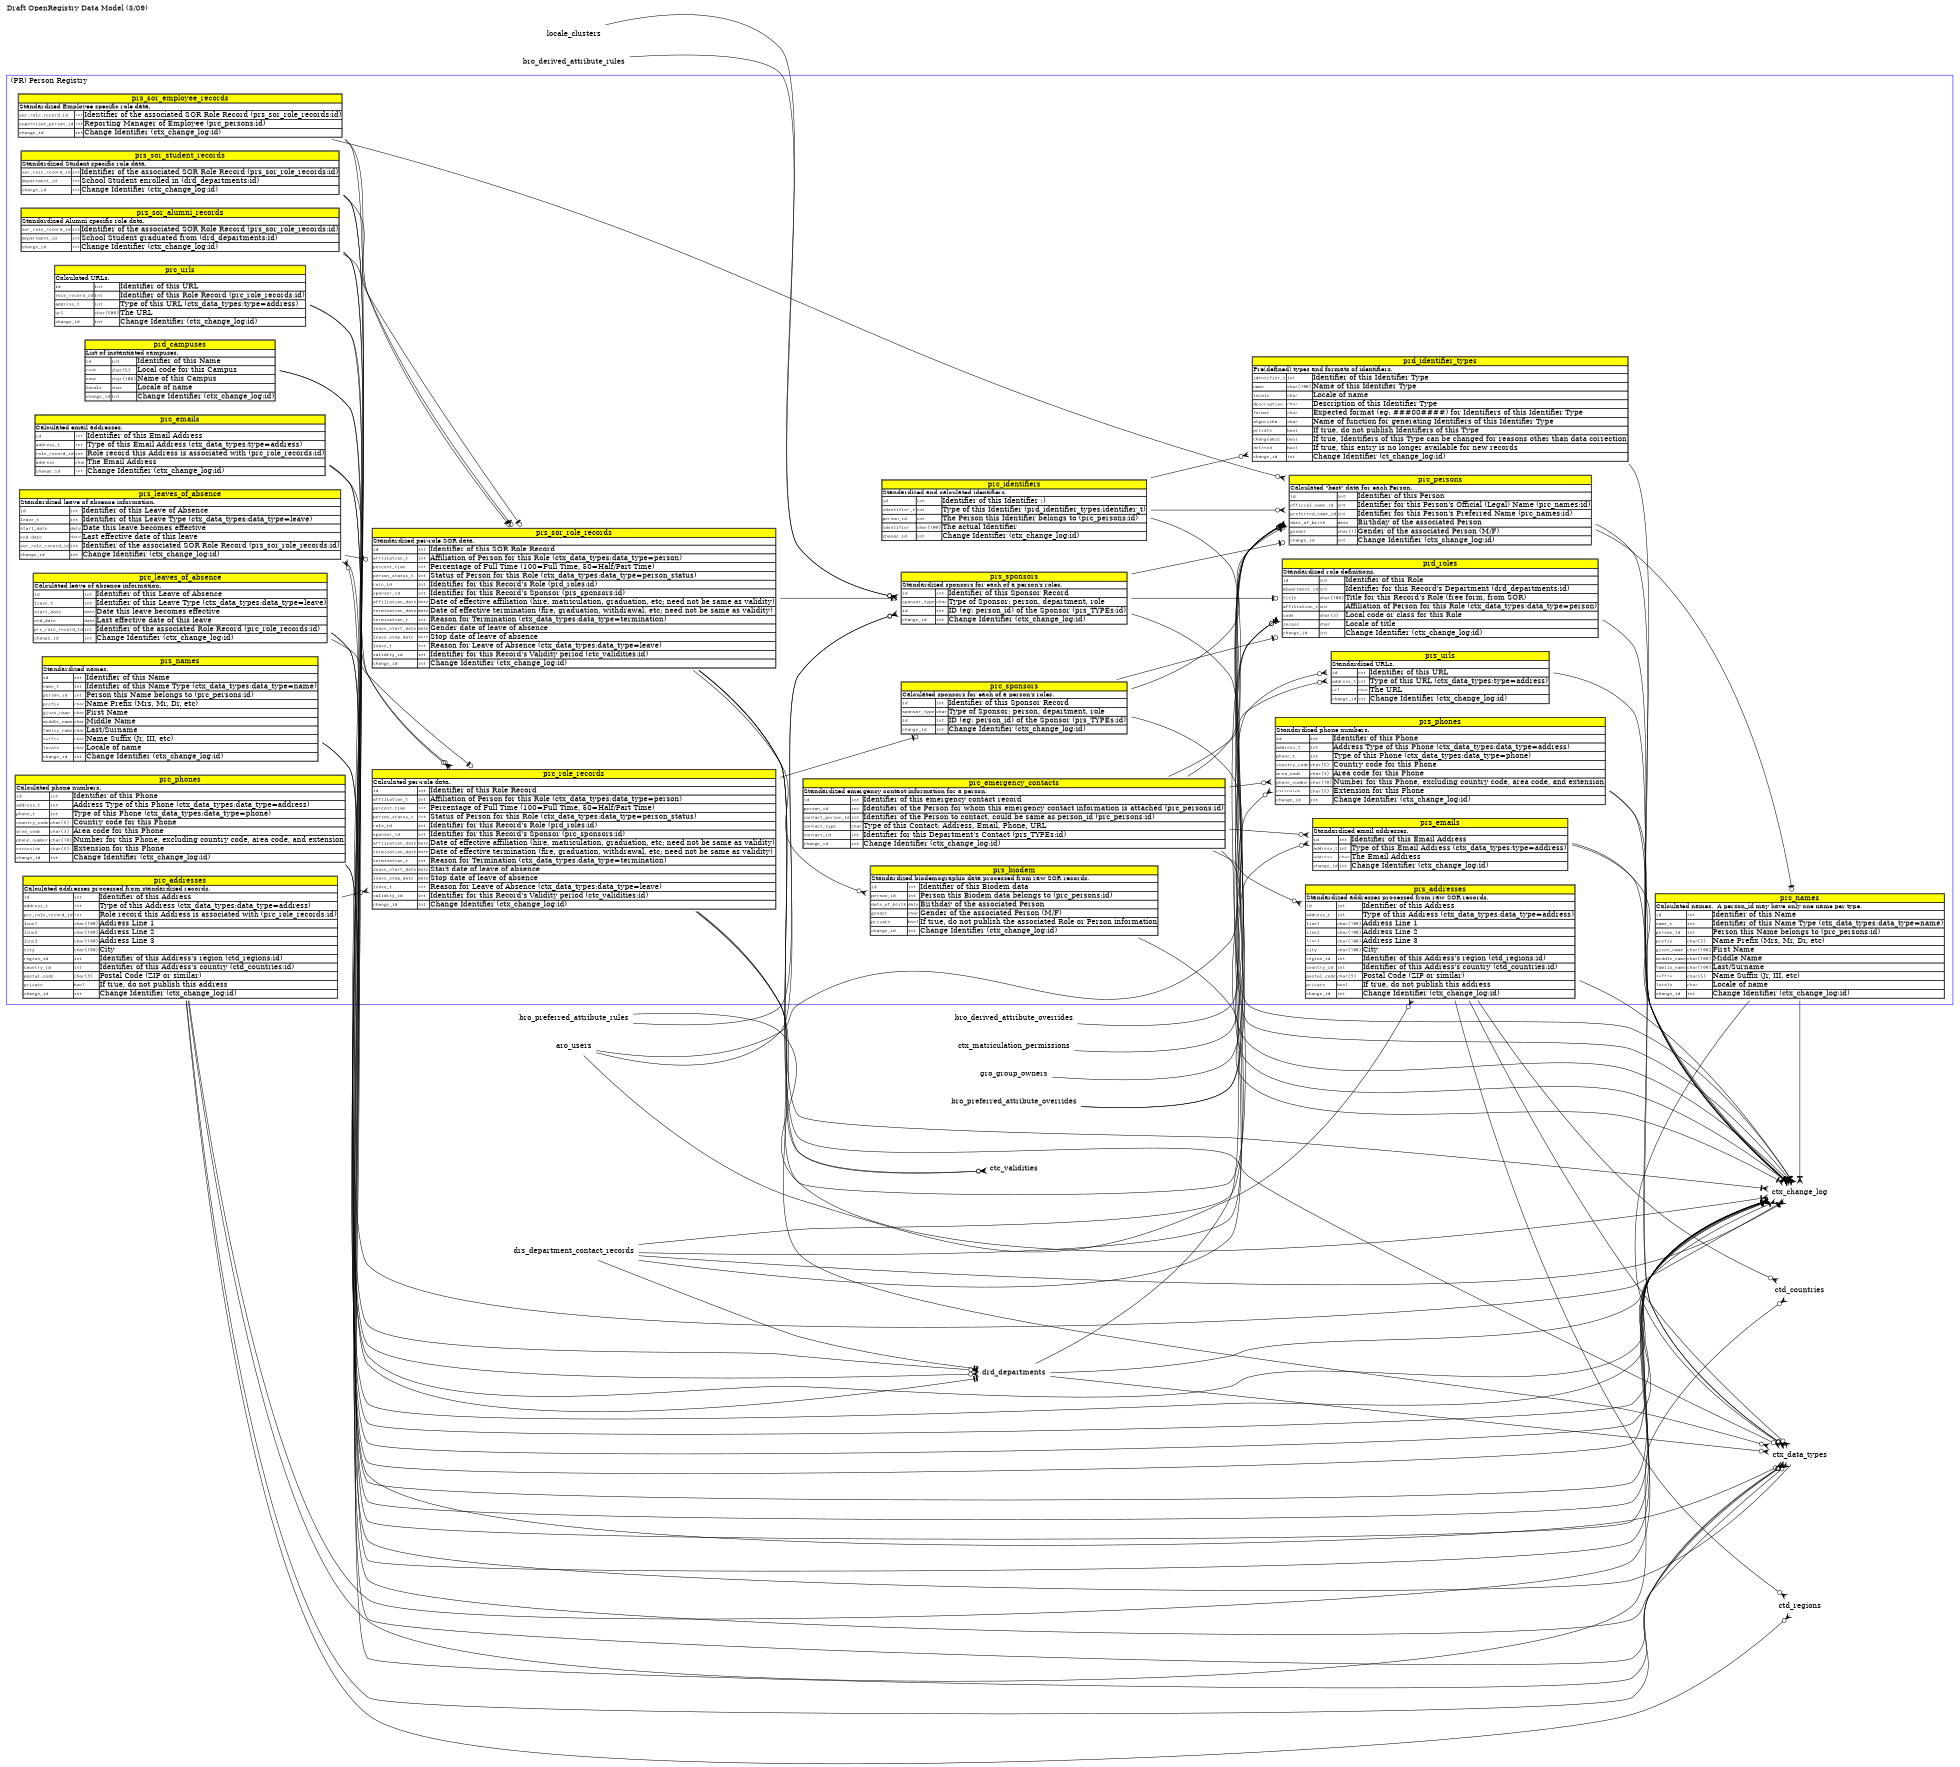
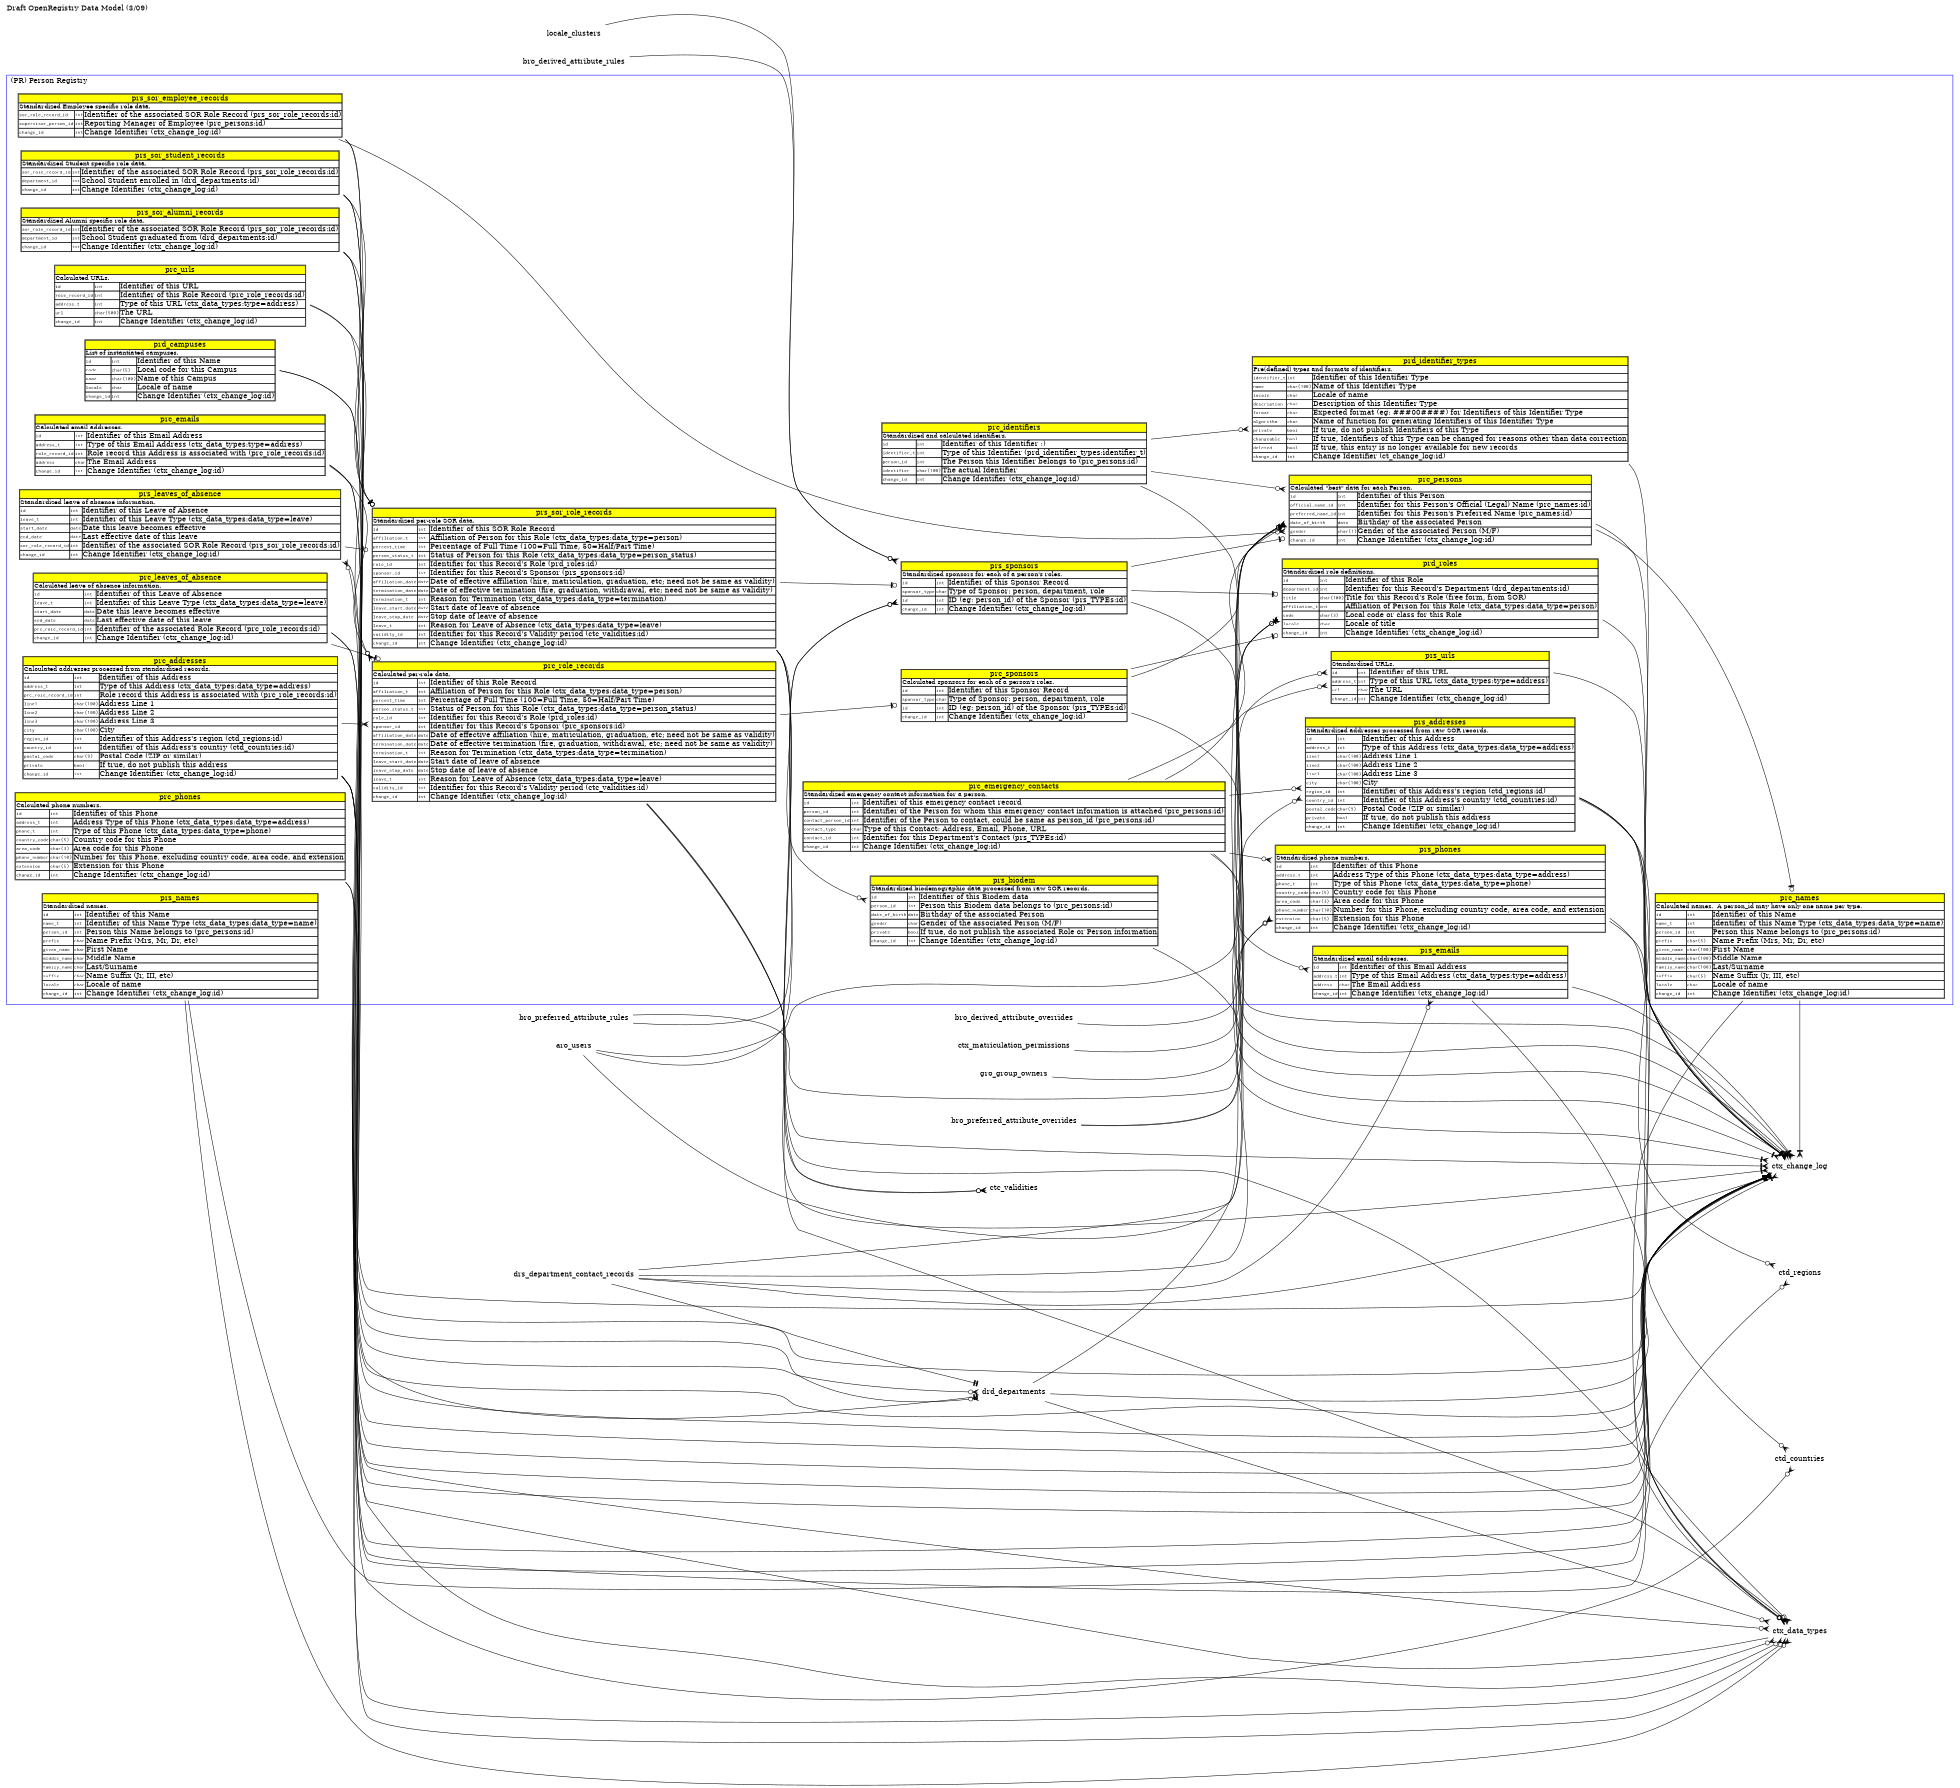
node "prs_sor_role_records": text "Gender date of leave of absence" -> "Start date of leave of absence"
edge "bro_preferred_attribute_overrides" -> "prc_persons": now "bro_preferred_attribute_overrides" -> "prs_phones"
edge "aro_users" -> "prc_persons": arrowhead teetee -> crowodot
